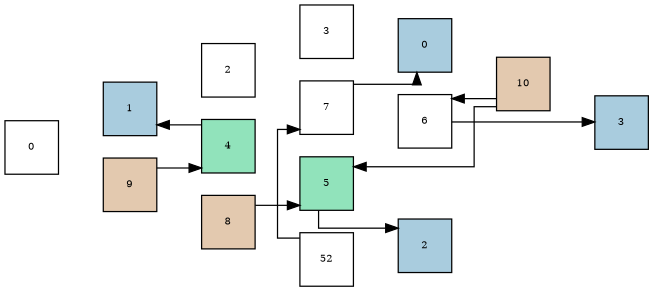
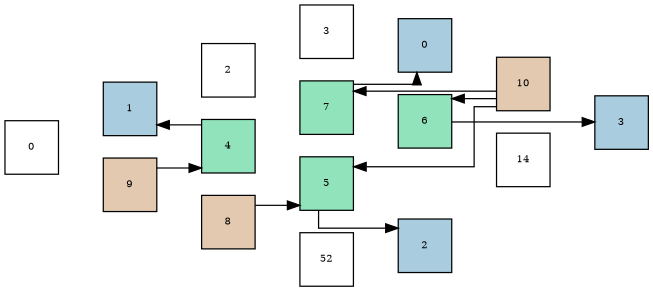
node "7": fillcolor #ffffff -> #91e3bb
node "6": fillcolor #ffffff -> #91e3bb
node "14": added
edge "52" -> "7": now "10" -> "7"
